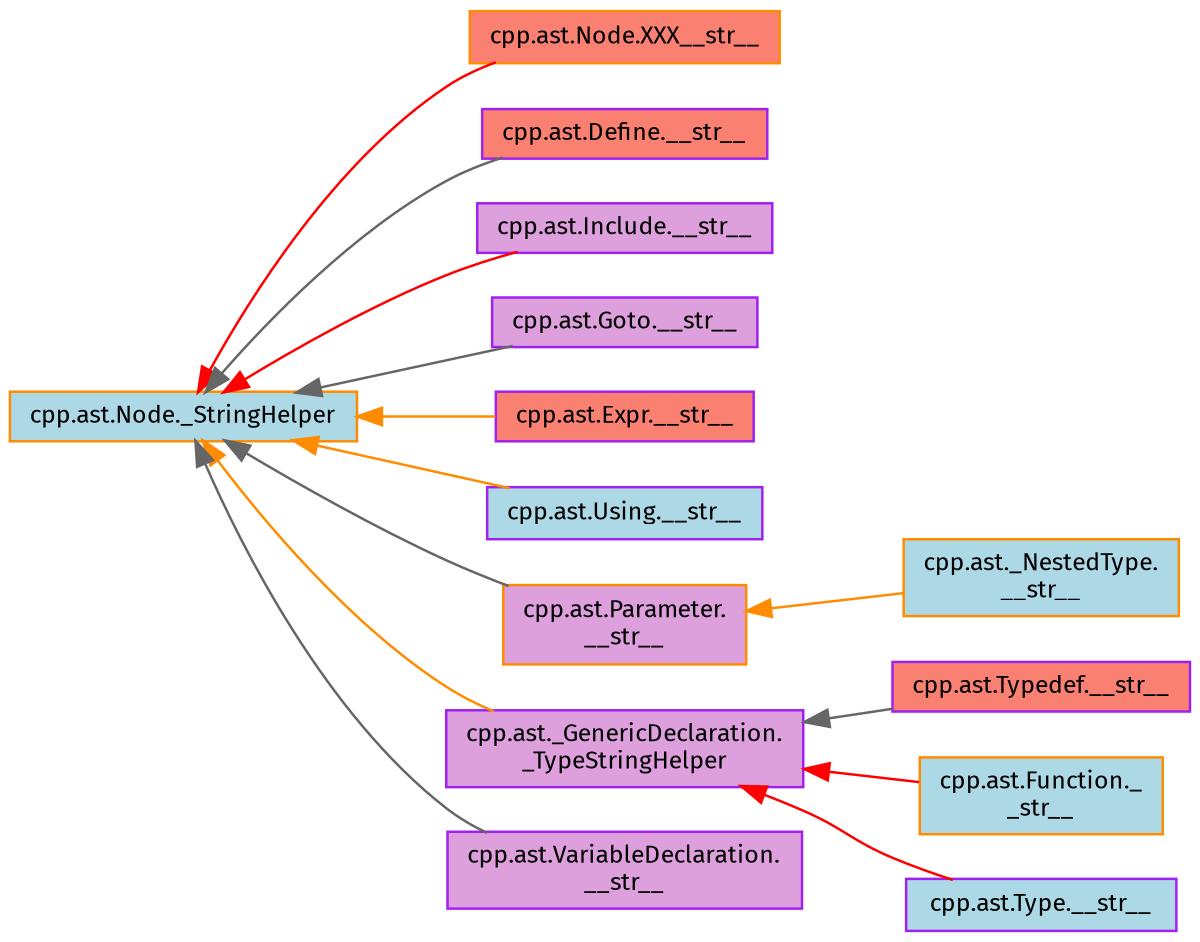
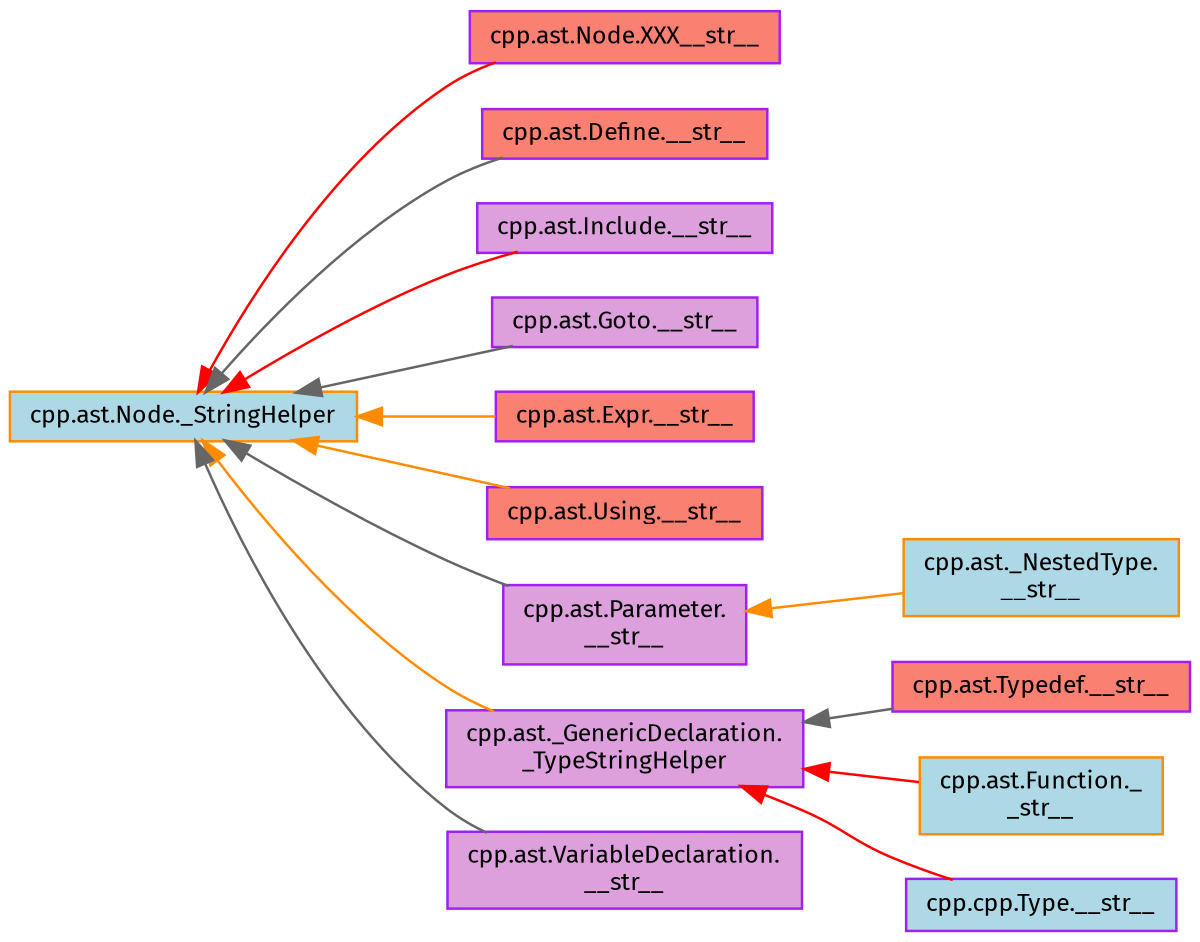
node "cpp.ast.Node.XXX__str__": color darkorange -> purple
node "cpp.ast.Using.__str__": fillcolor lightblue -> salmon
node "cpp.ast.Parameter. __str__": color darkorange -> purple
node "cpp.ast.Type.__str__": label "cpp.ast.Type.__str__" -> "cpp.cpp.Type.__str__"
